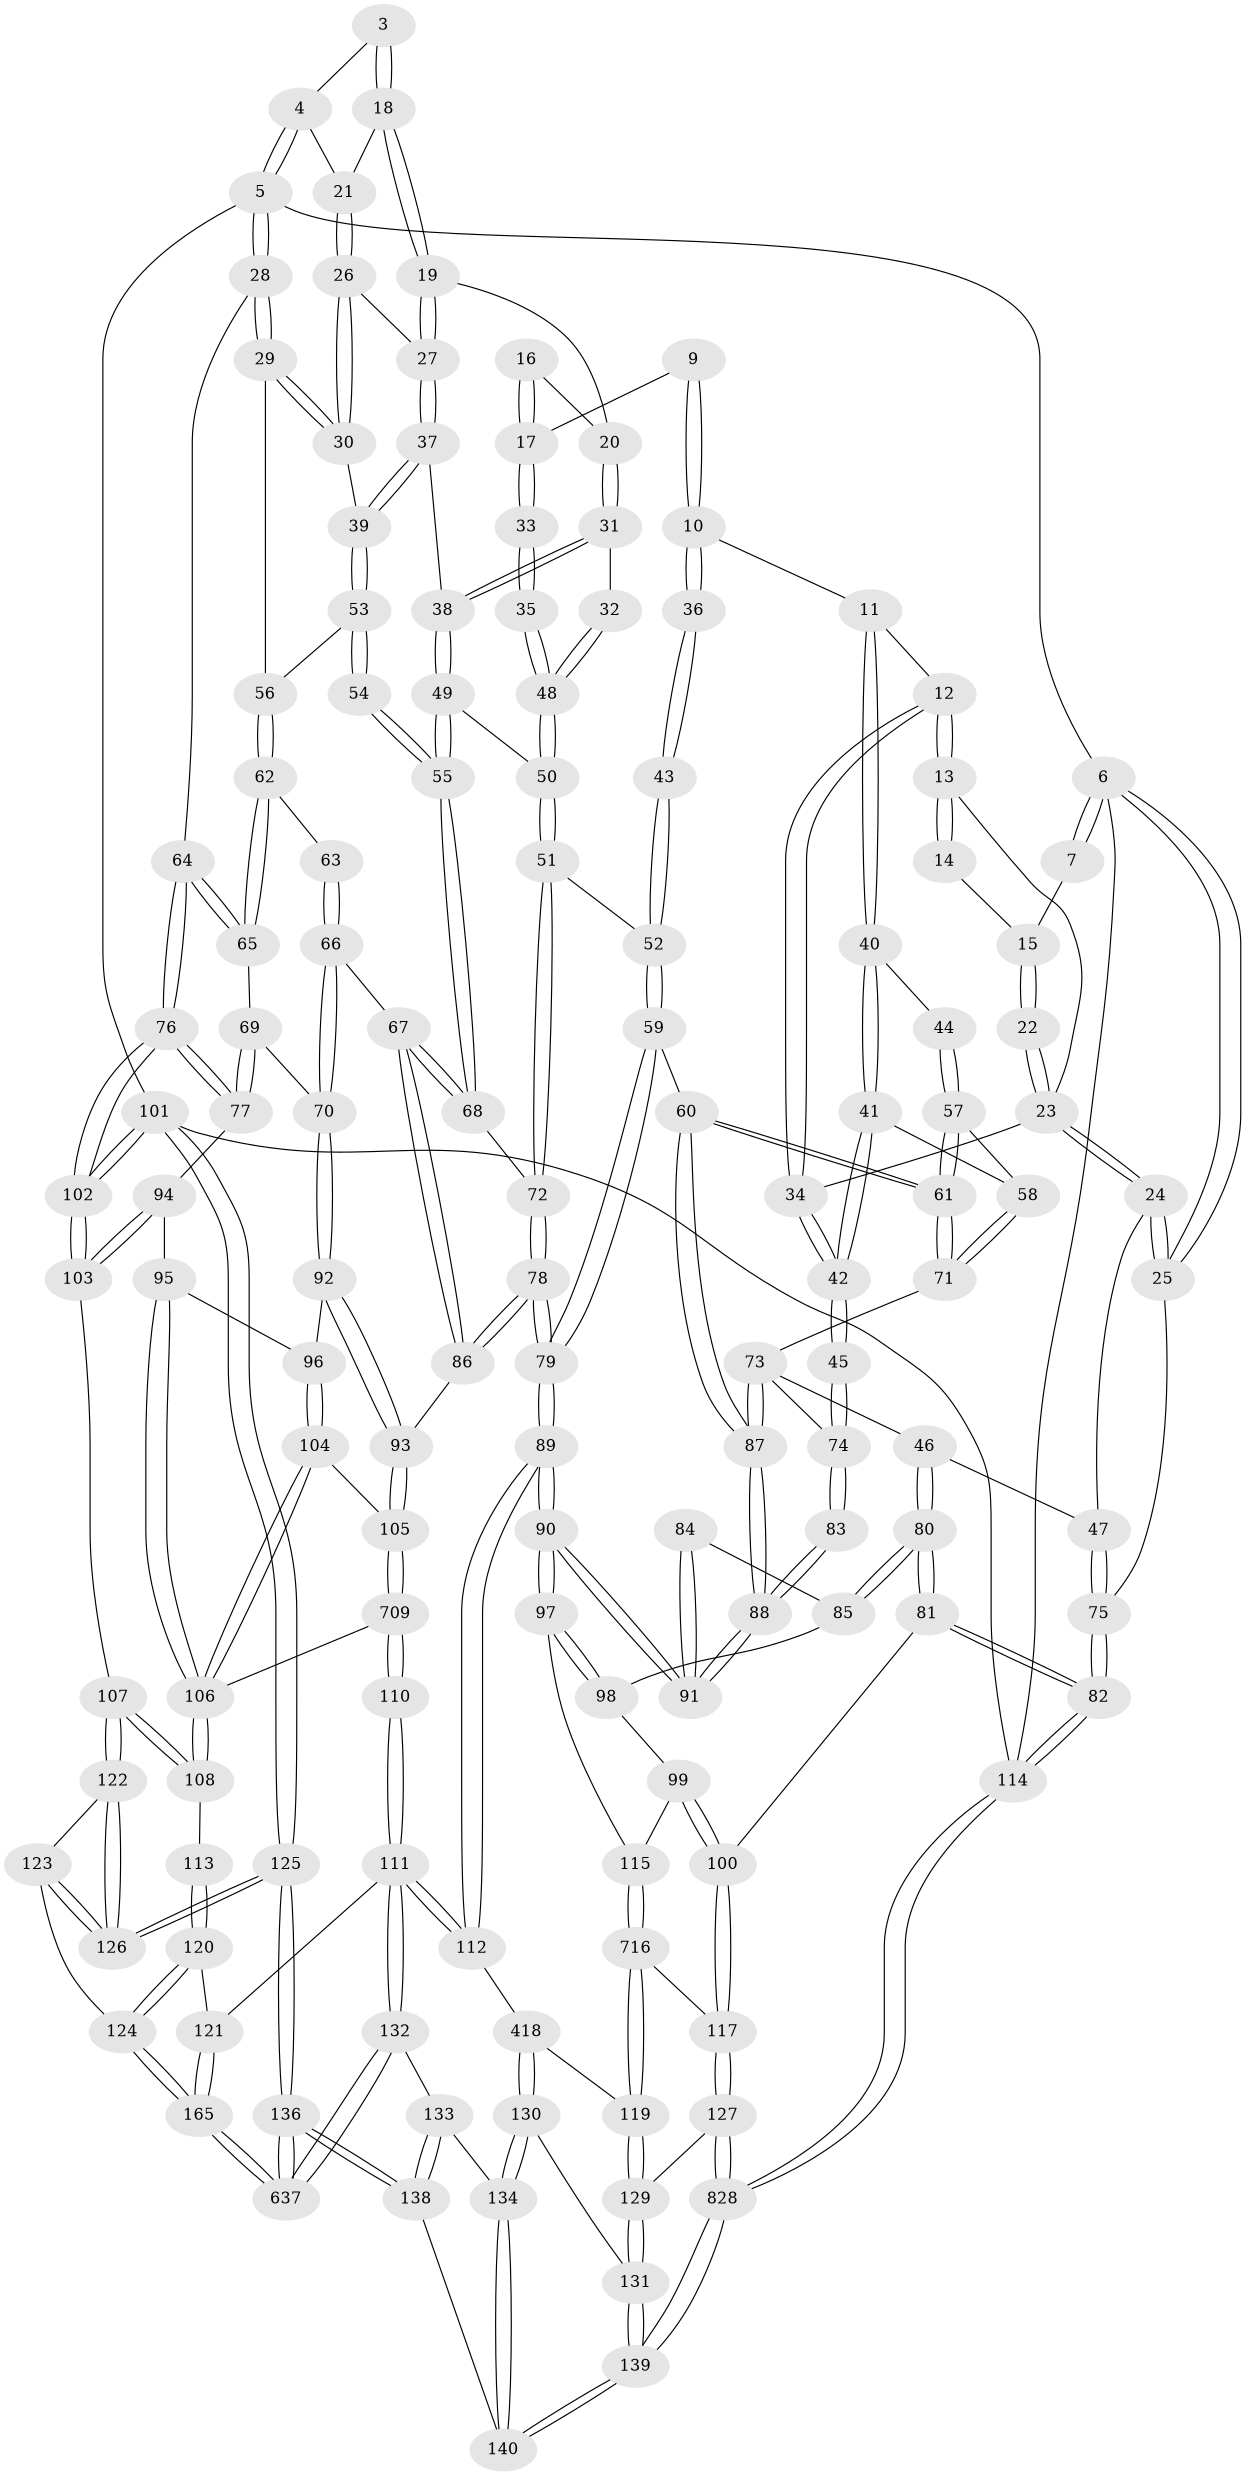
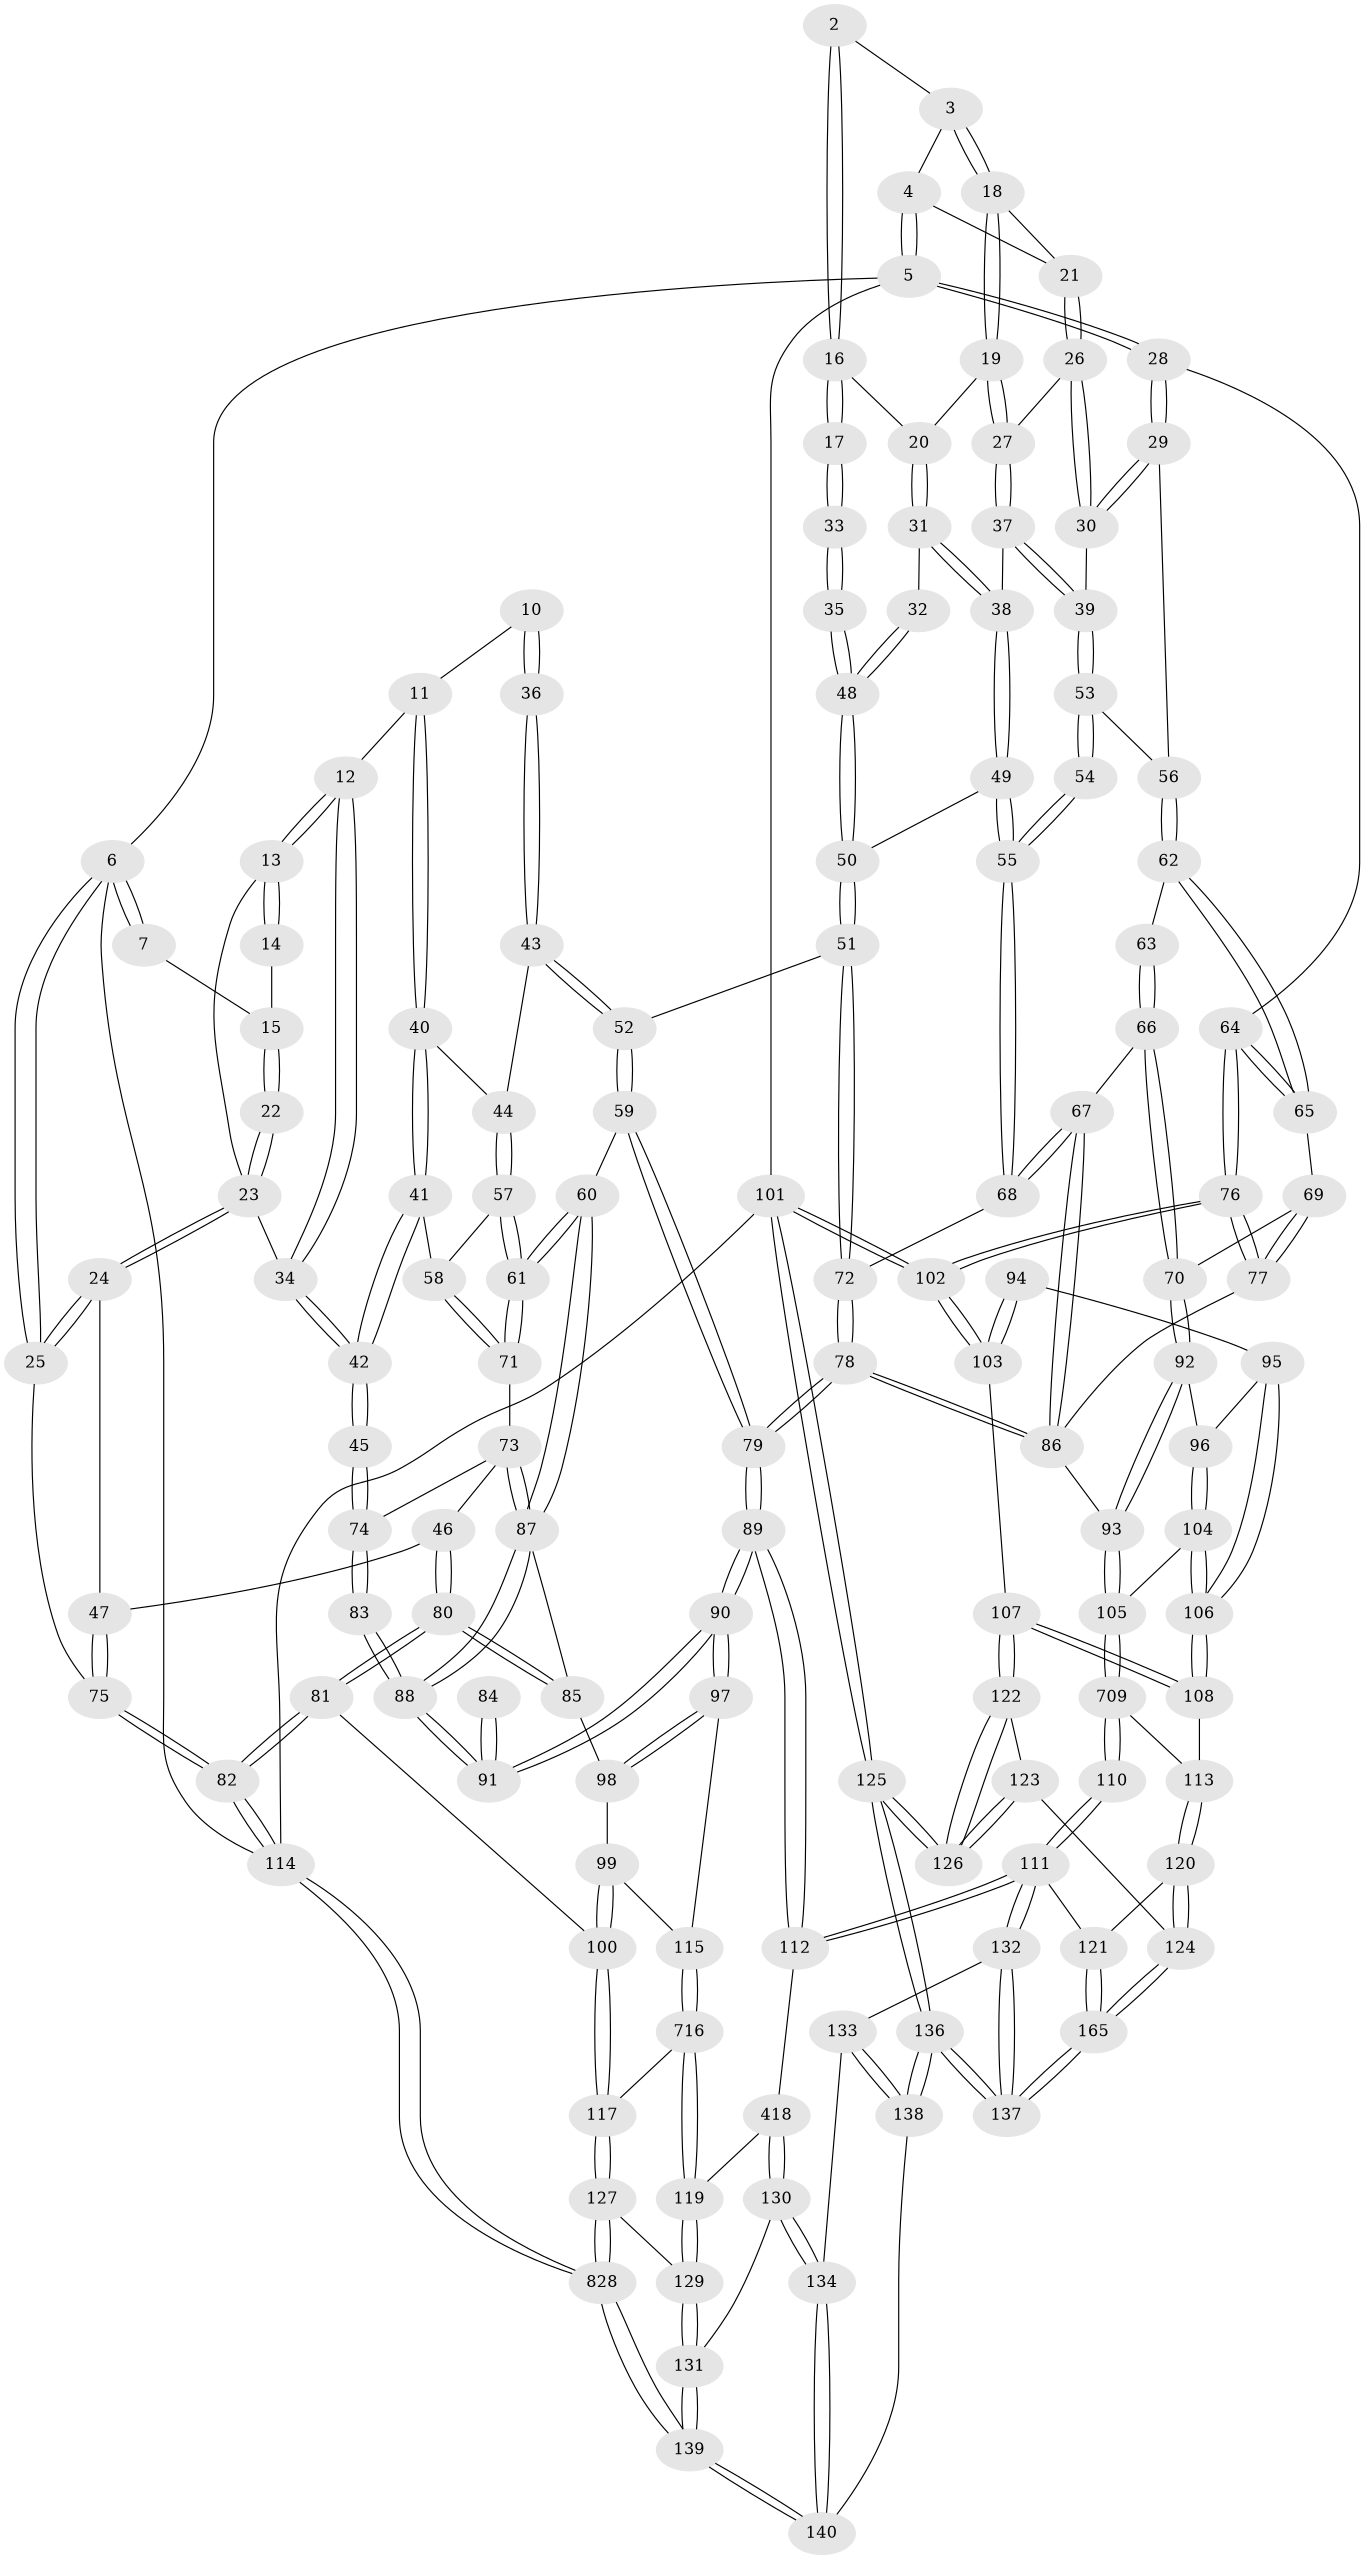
node "2": added
node "9": removed
edge "43" -- "44": added
edge "77" -- "94": now "77" -- "86"
edge "84" -- "85": now "87" -- "85"
edge "709" -- "106": now "709" -- "113"
node "637": label "637" -> "137"
